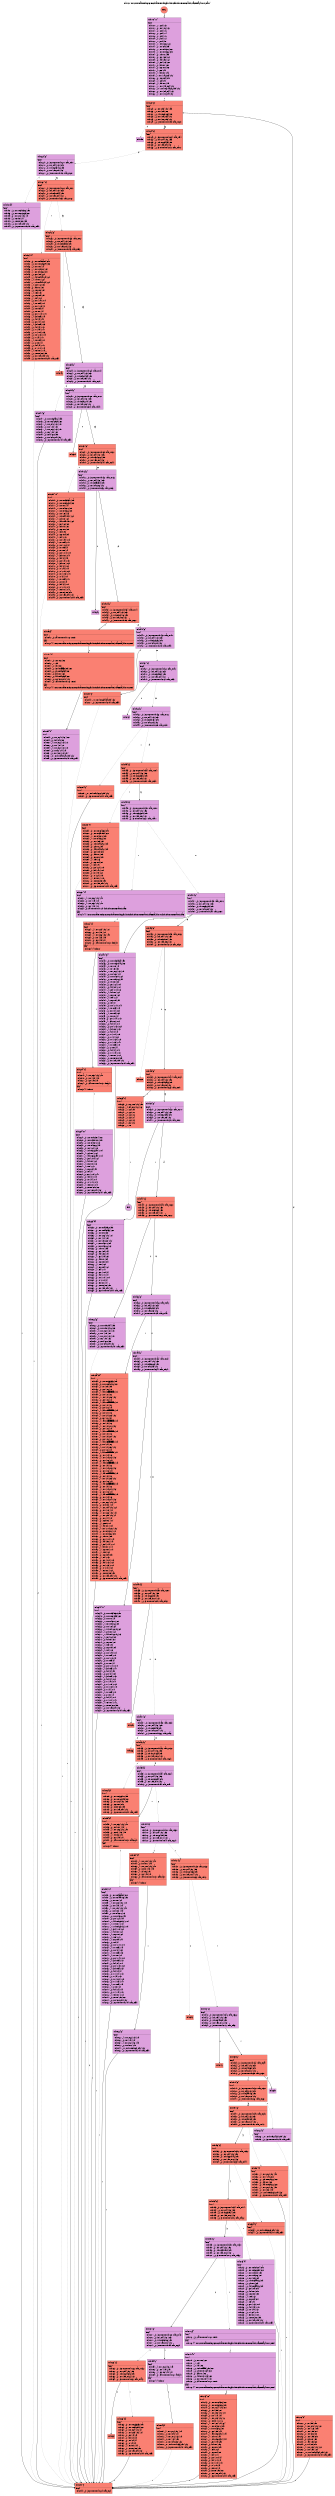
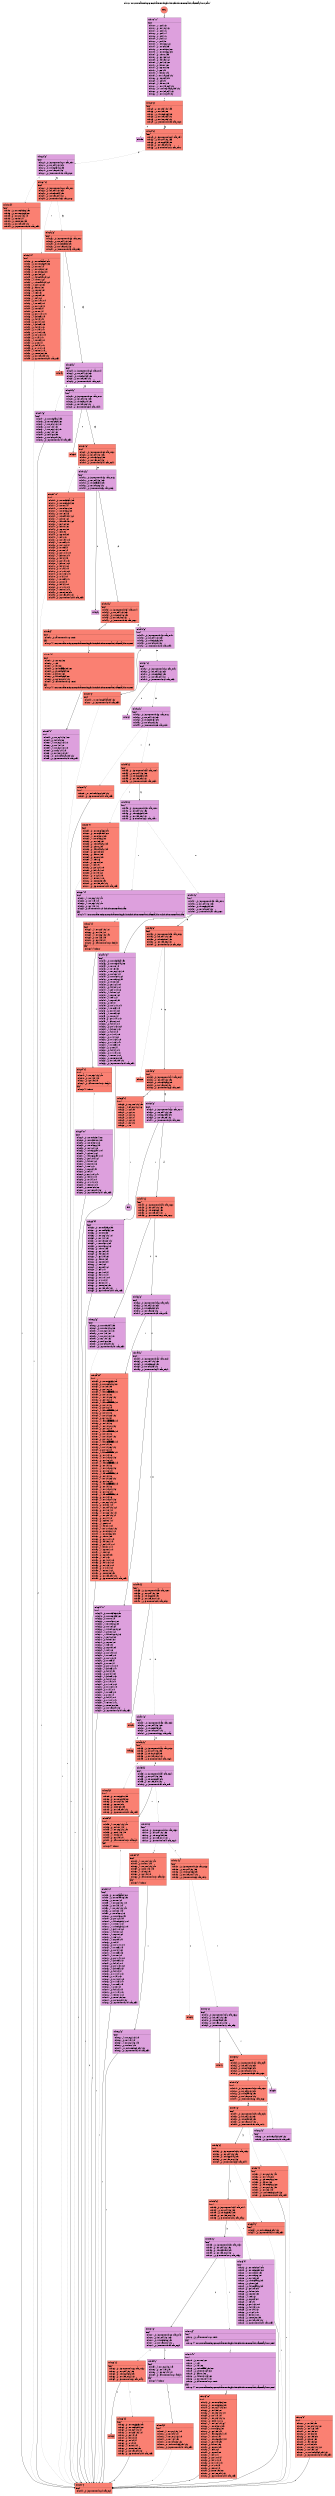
node "0x401dc0 [30]": fillcolor plum -> salmon
edge "0x4027bd [5]" -> "0x40182f [32]": removed, label "27"
